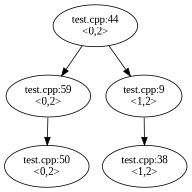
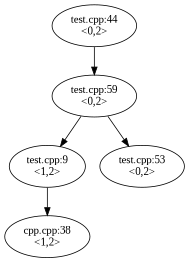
edge "test.cpp:44 <0,2>" -> "test.cpp:9 <1,2>": now "test.cpp:59 <0,2>" -> "test.cpp:9 <1,2>"
node "test.cpp:50 <0,2>": label "test.cpp:50 <0,2>" -> "test.cpp:53 <0,2>"
node "test.cpp:38 <1,2>": label "test.cpp:38 <1,2>" -> "cpp.cpp:38 <1,2>"
